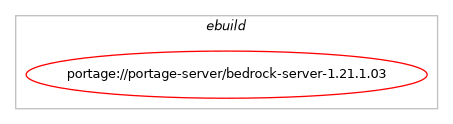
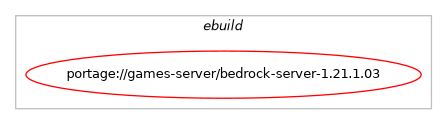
node "portage://portage-server/bedrock-server-1.21.1.03": label "portage://portage-server/bedrock-server-1.21.1.03" -> "portage://games-server/bedrock-server-1.21.1.03"
